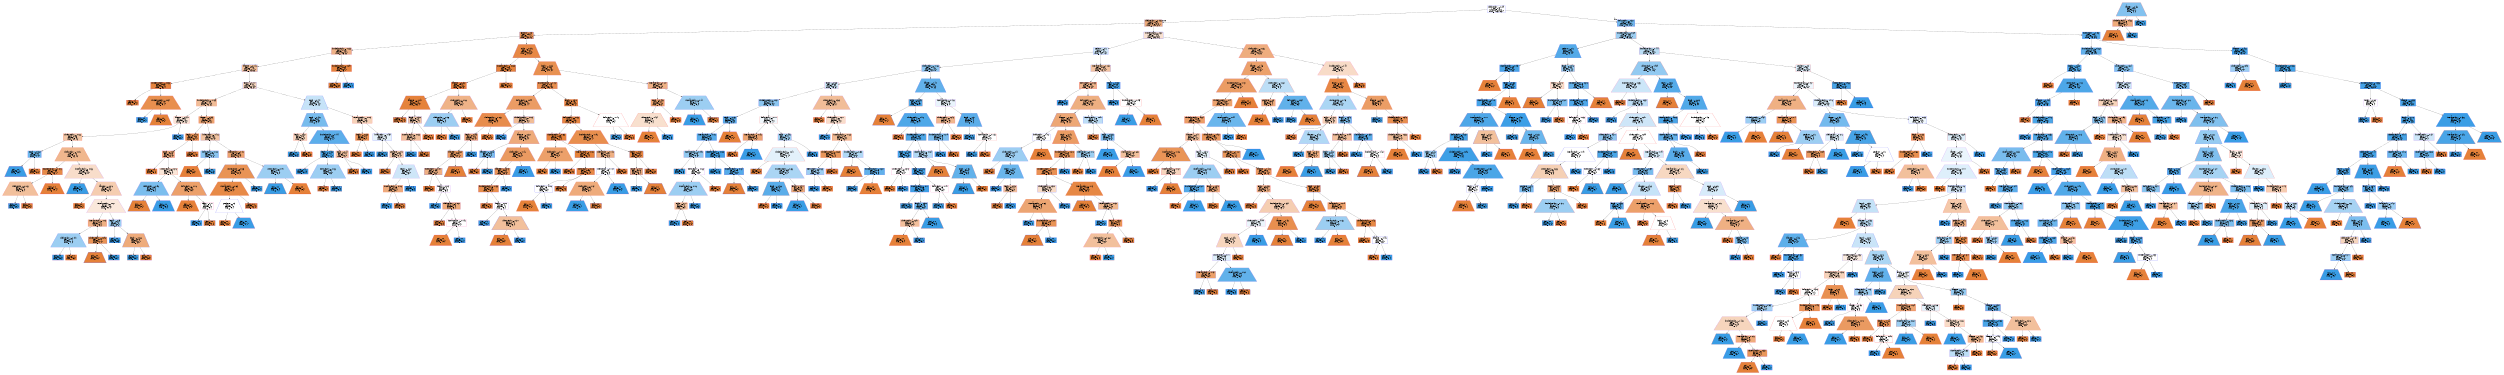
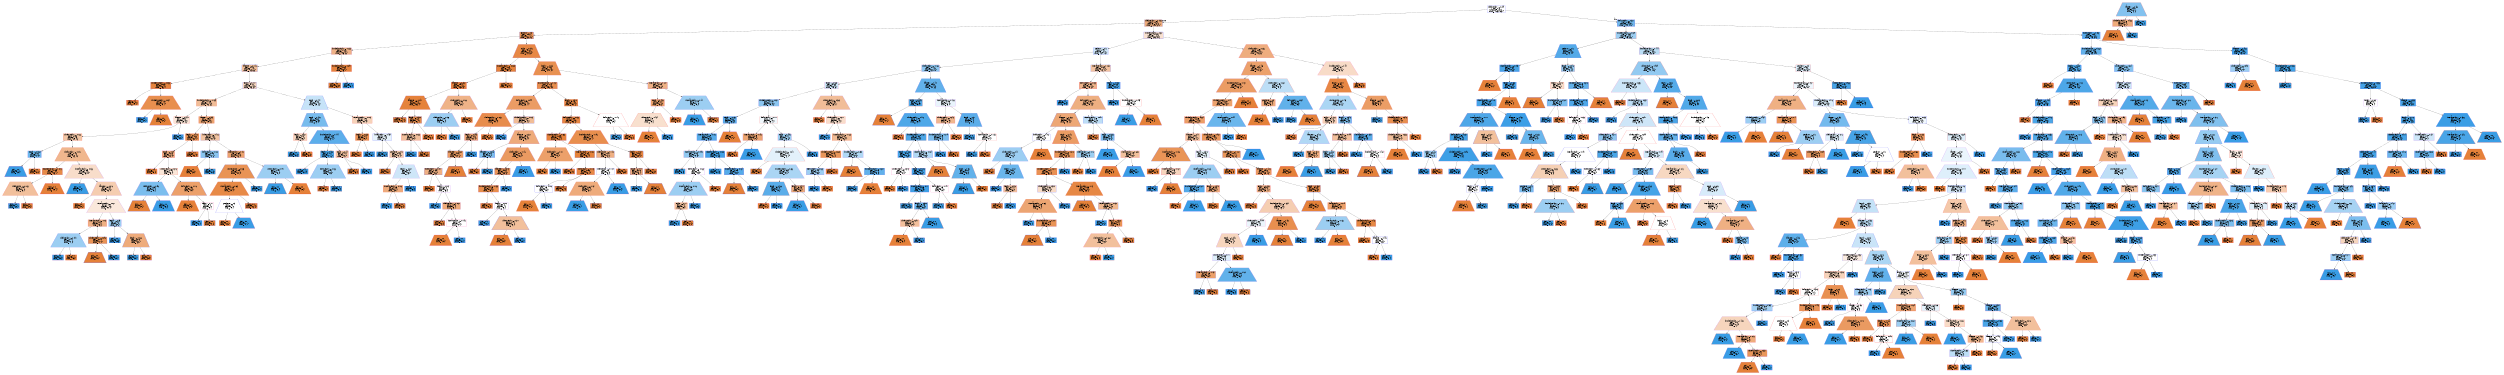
node "length <= 0.322 gini = 0.165 samples = 11 value = [10, 1]": fillcolor #f4c9aa -> #e88e4d
node "diameter <= 0.463 gini = 0.486 samples = 12 value = [5, 7]": fillcolor #c6e3f8 -> #45a3e7
node "height <= 0.188 gini = 0.375 samples = 12 value = [3, 9]": label "height <= 0.188 gini = 0.375 samples = 12 value = [3, 9]" -> "height <= 0.188 gini = 0.375 viscera = 12 value = [3, 9]"
node "shell_weight <= 0.314 gini = 0.5 samples = 2 value = [1, 1]": fillcolor #e88f4f -> #ffffff
